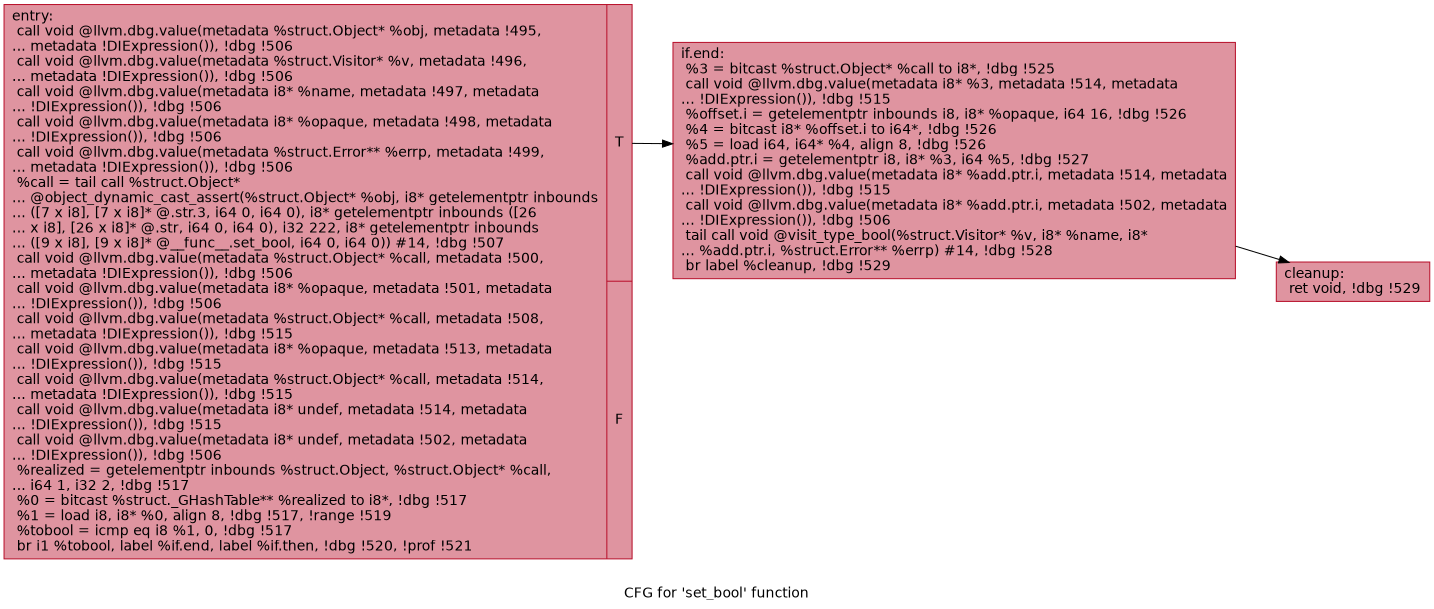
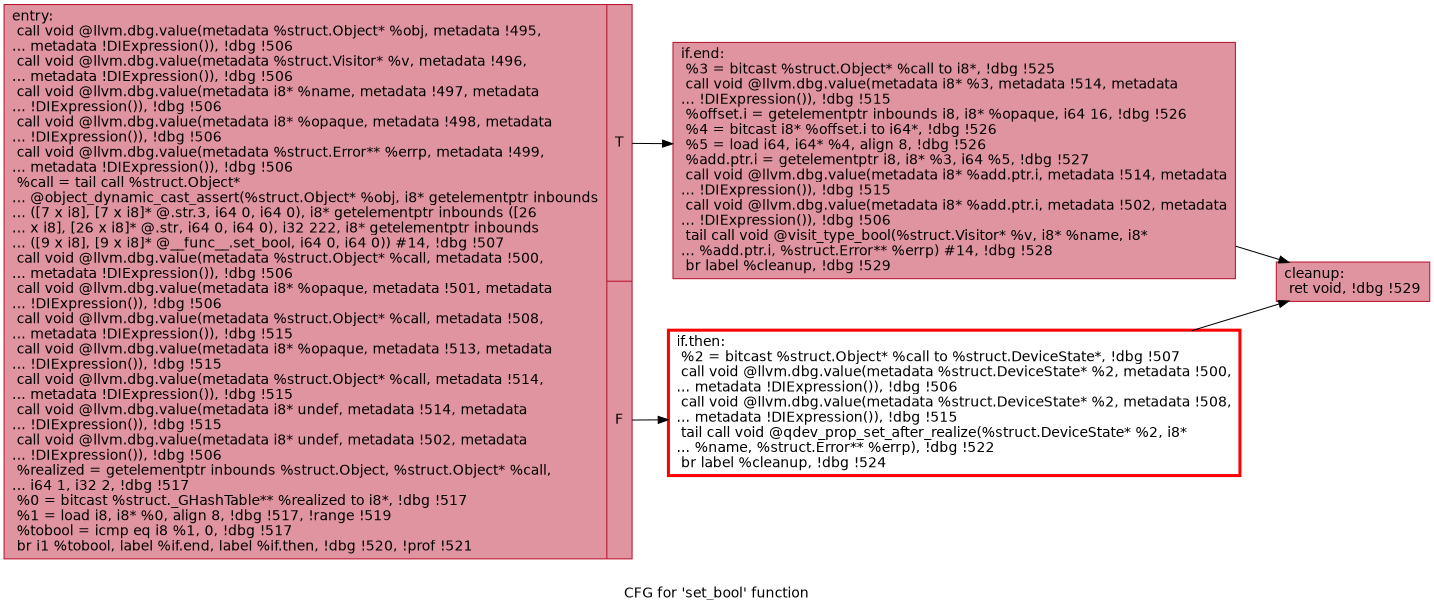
node "if.then:": added
